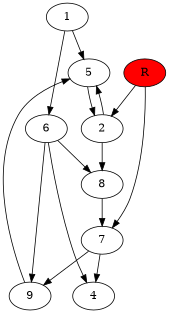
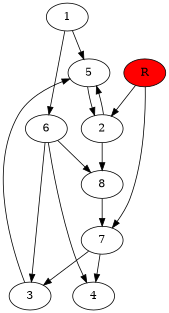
node "9": label "9" -> "3"
